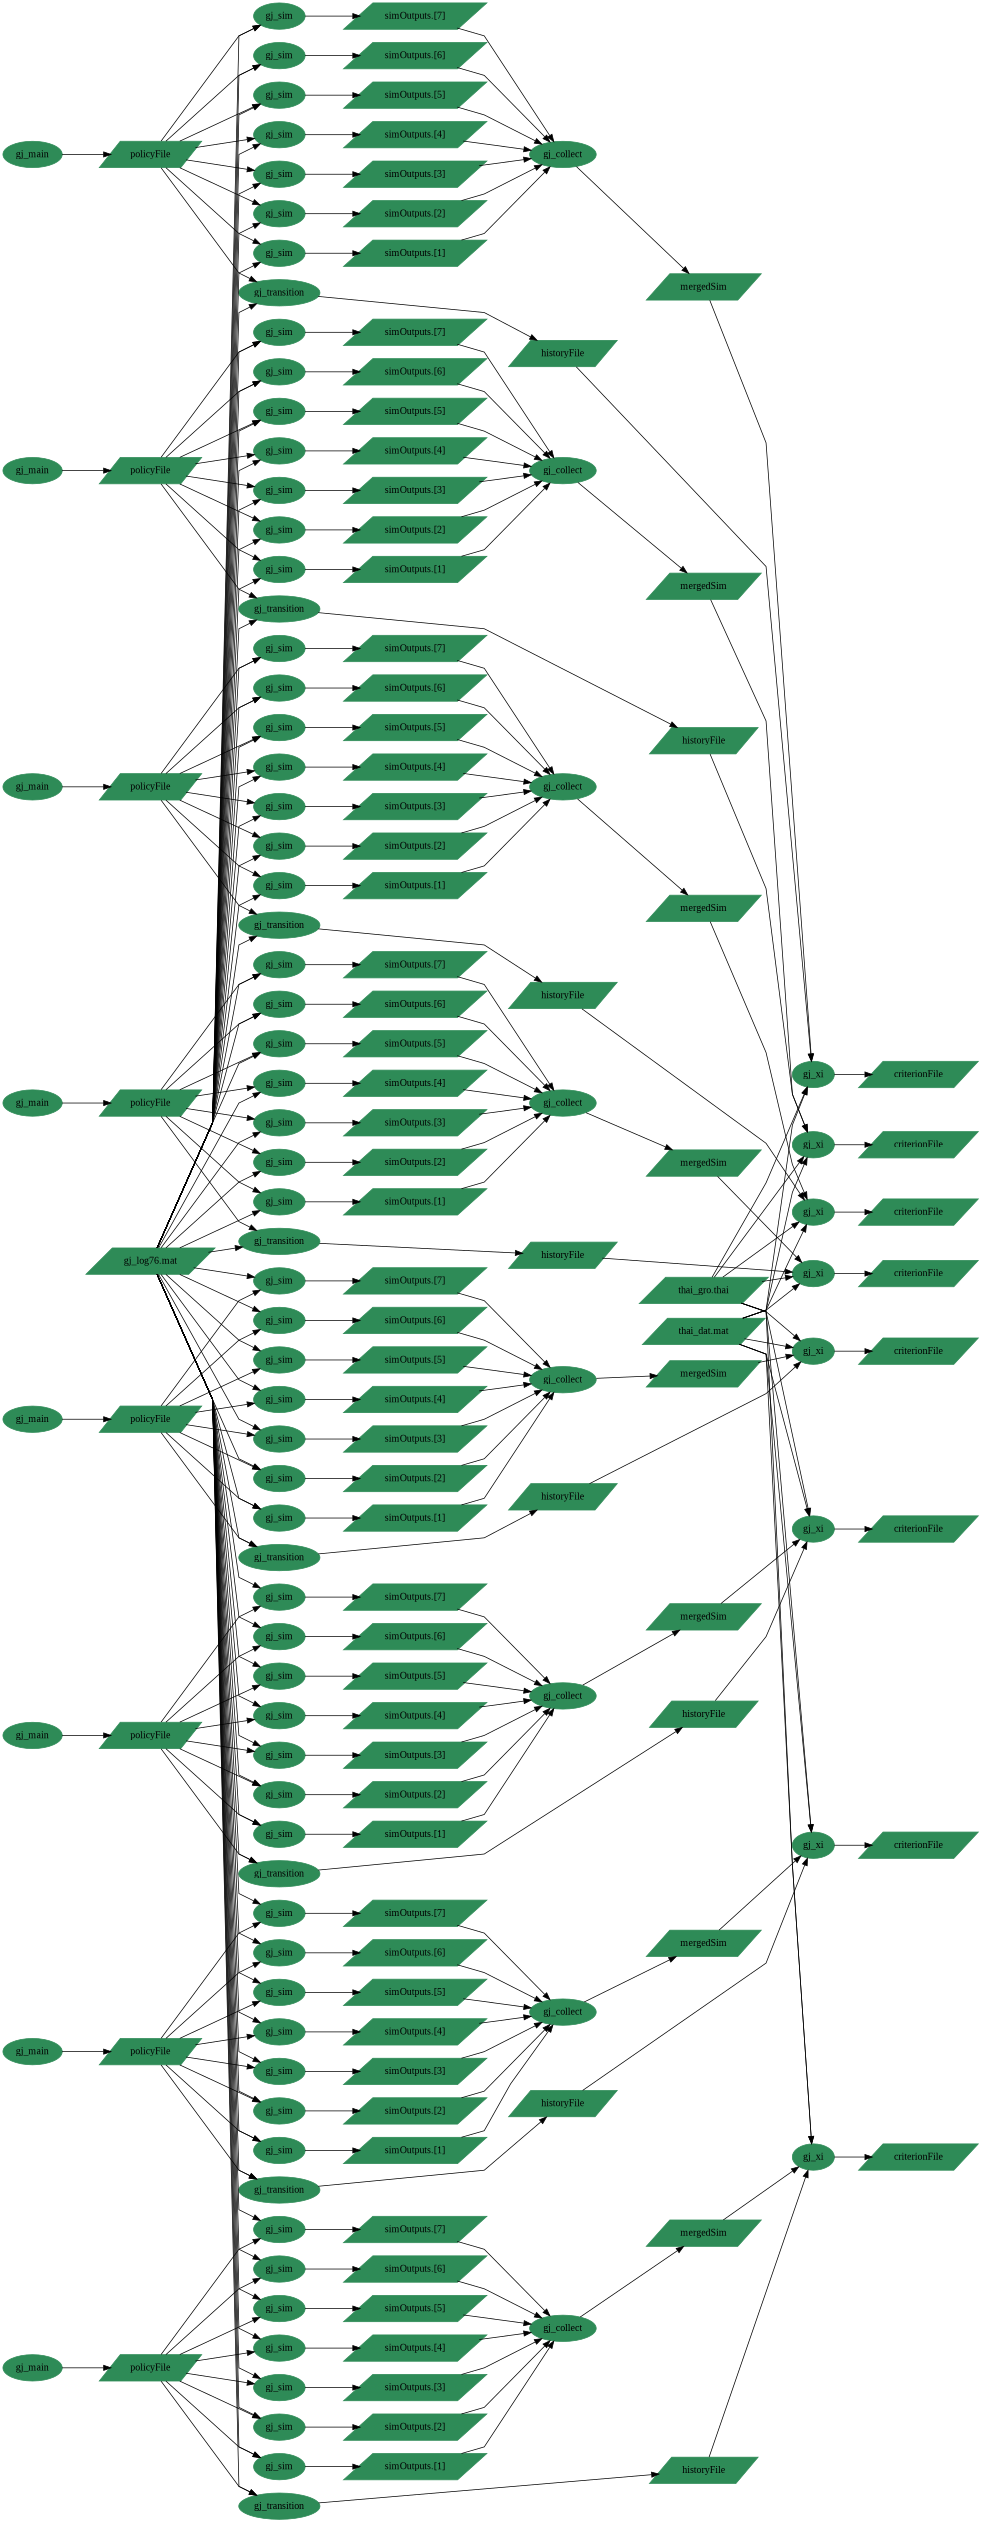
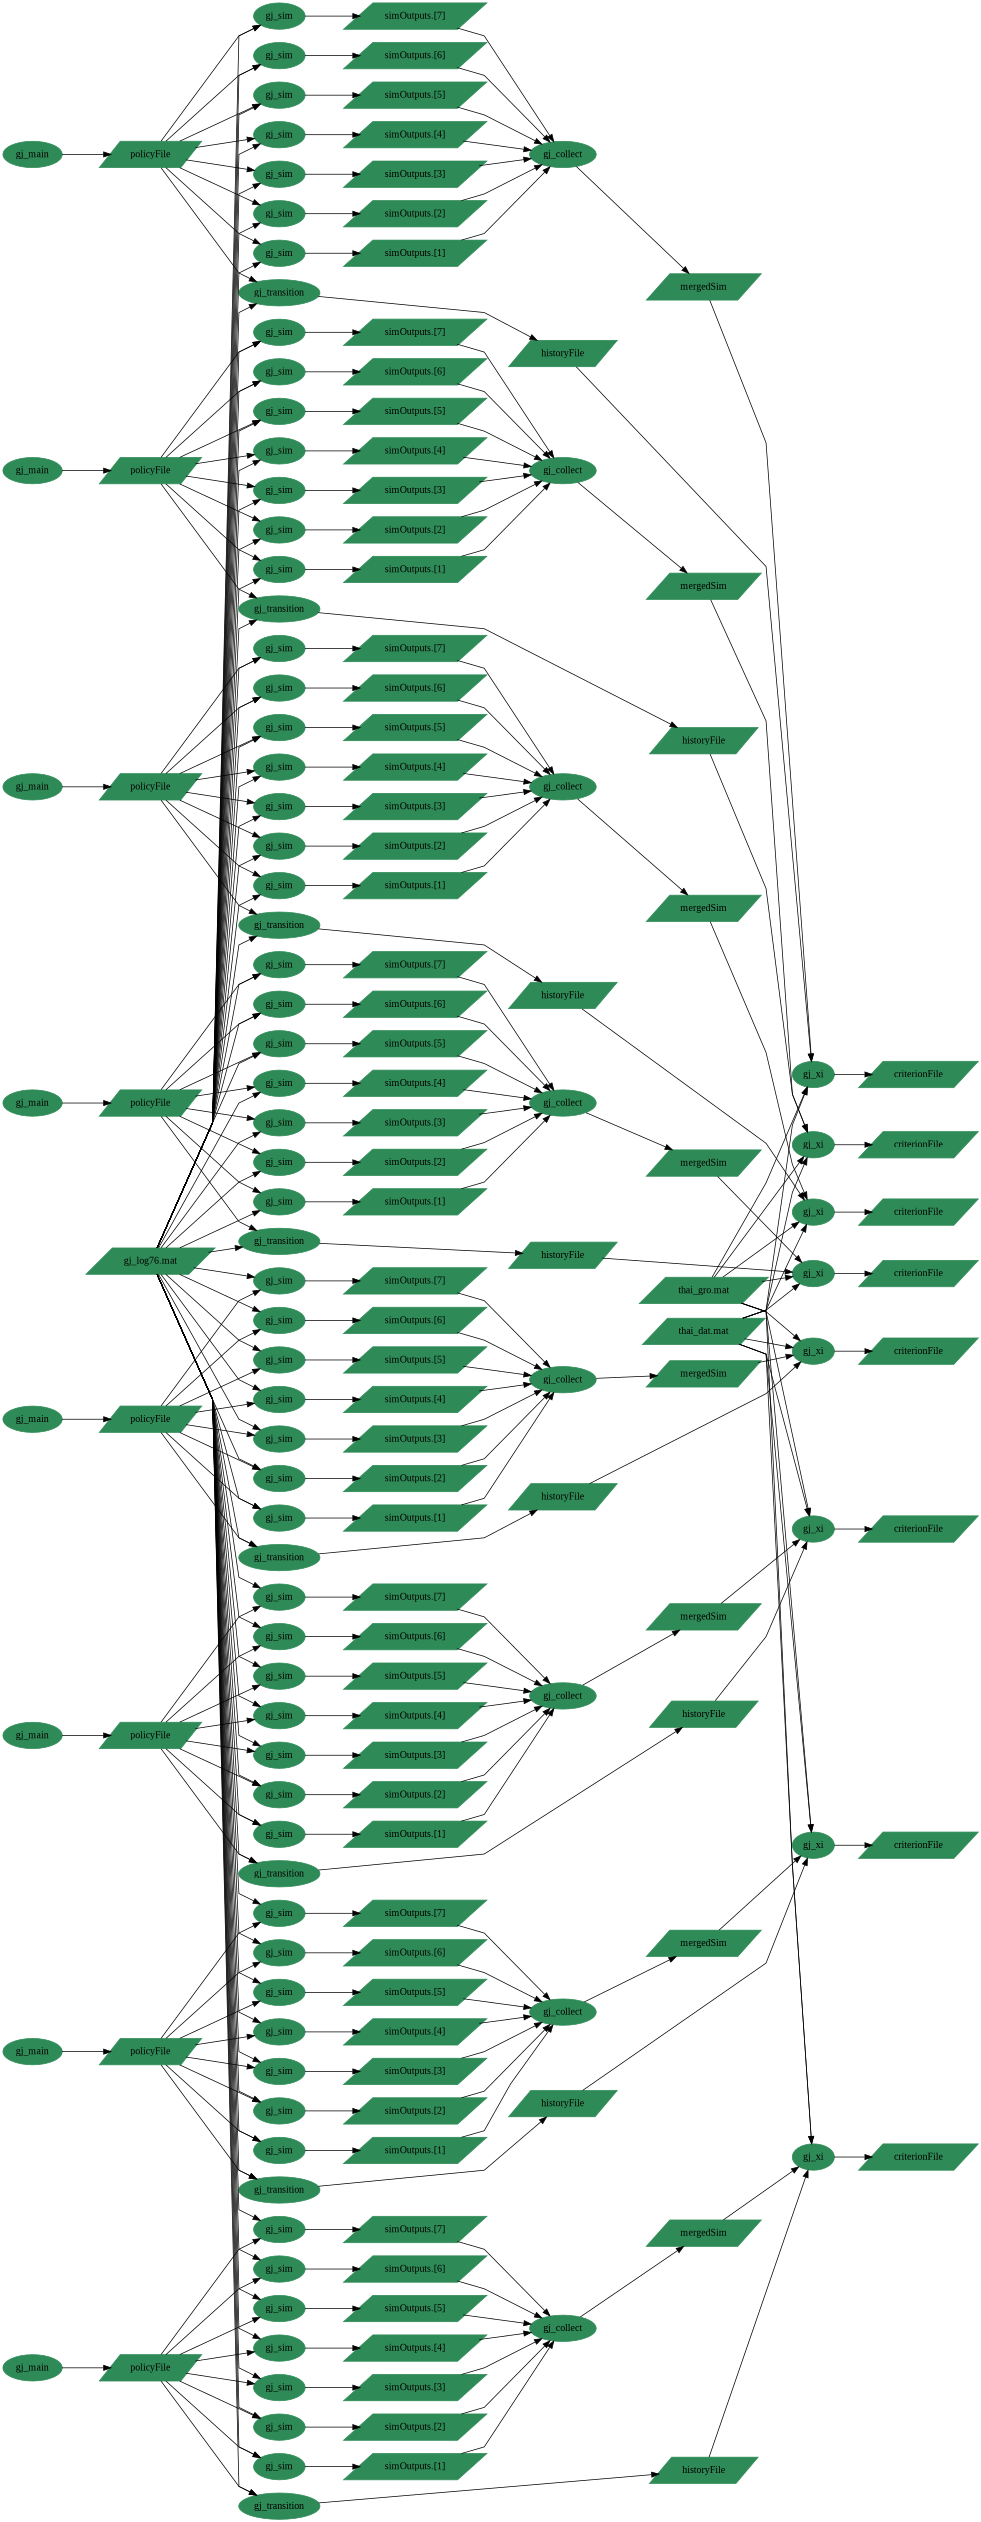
node "thai_gro.thai": label "thai_gro.thai" -> "thai_gro.mat"
